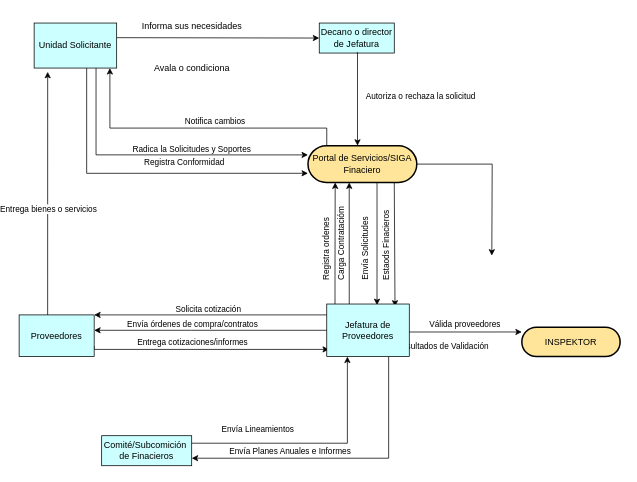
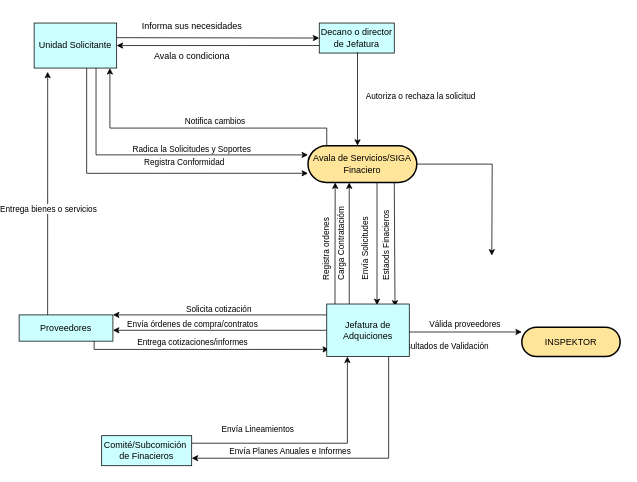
edge "Decano o director de Jefatura" -> "Unidad Solicitante": added
node "Avala o condiciona": moved (192, 68) -> (192, 57)
node "Portal de Servicios/SIGA Finaciero": label "Portal de Servicios/SIGA Finaciero" -> "Avala de Servicios/SIGA Finaciero"
node "Jefatura de Proveedores": label "Jefatura de Proveedores" -> "Jefatura de Adquiciones"
node "Proveedores": size 75x42 -> 94x26
